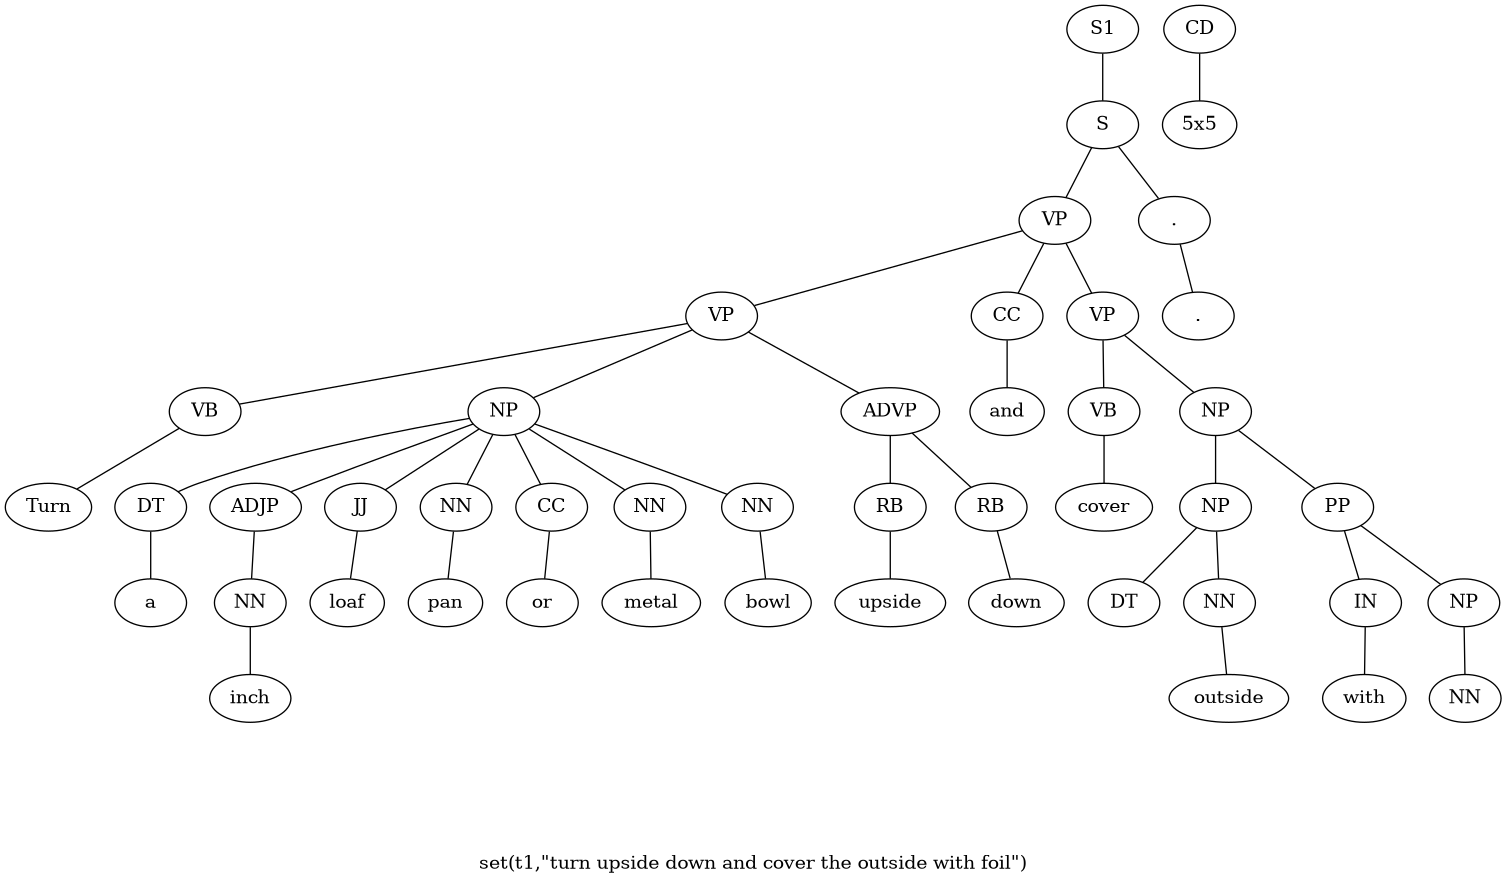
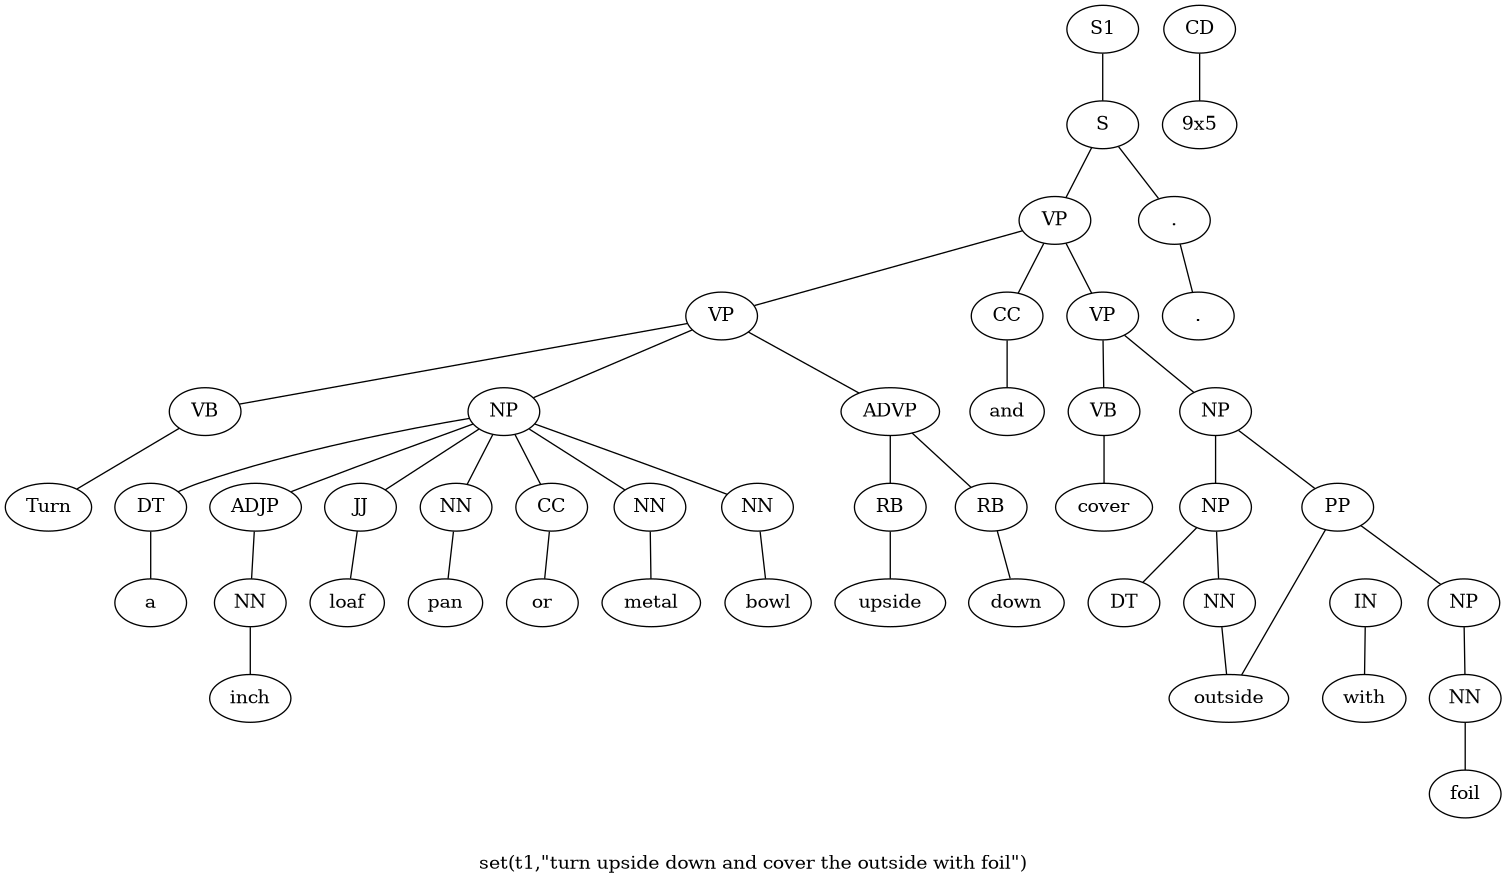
node "5x5": label "5x5" -> "9x5"
edge "PP" -- "IN": now "PP" -- "outside"
node "foil": added
